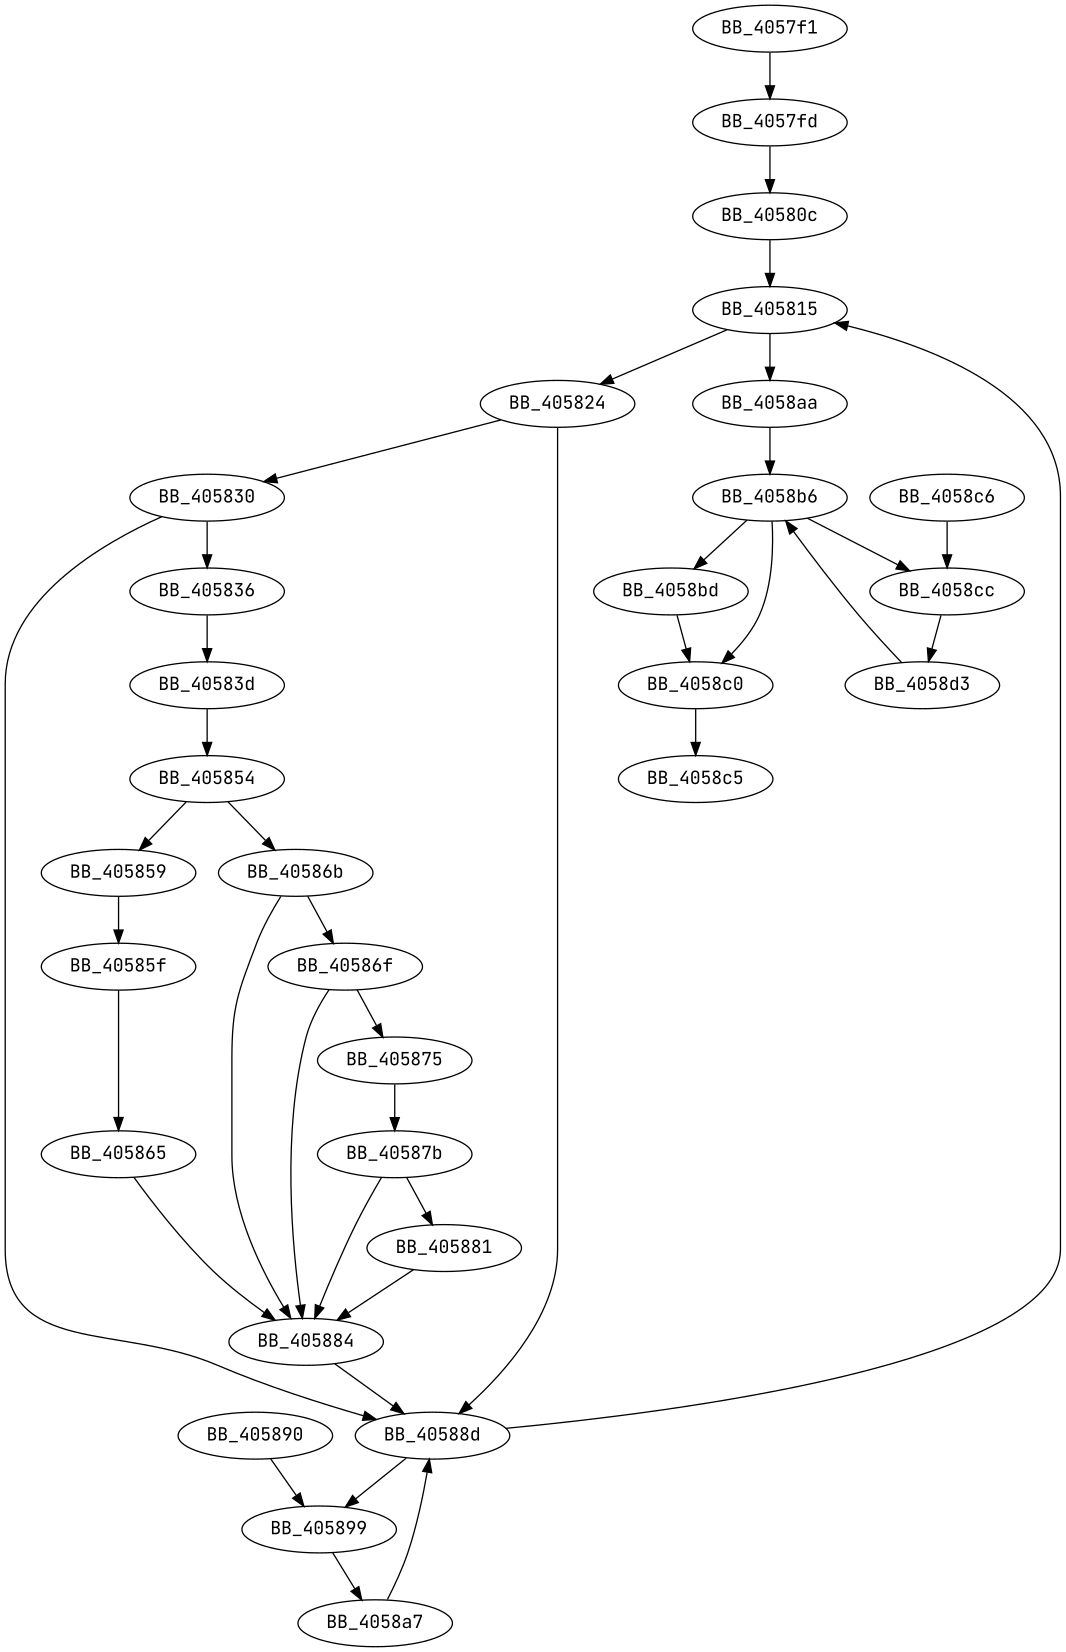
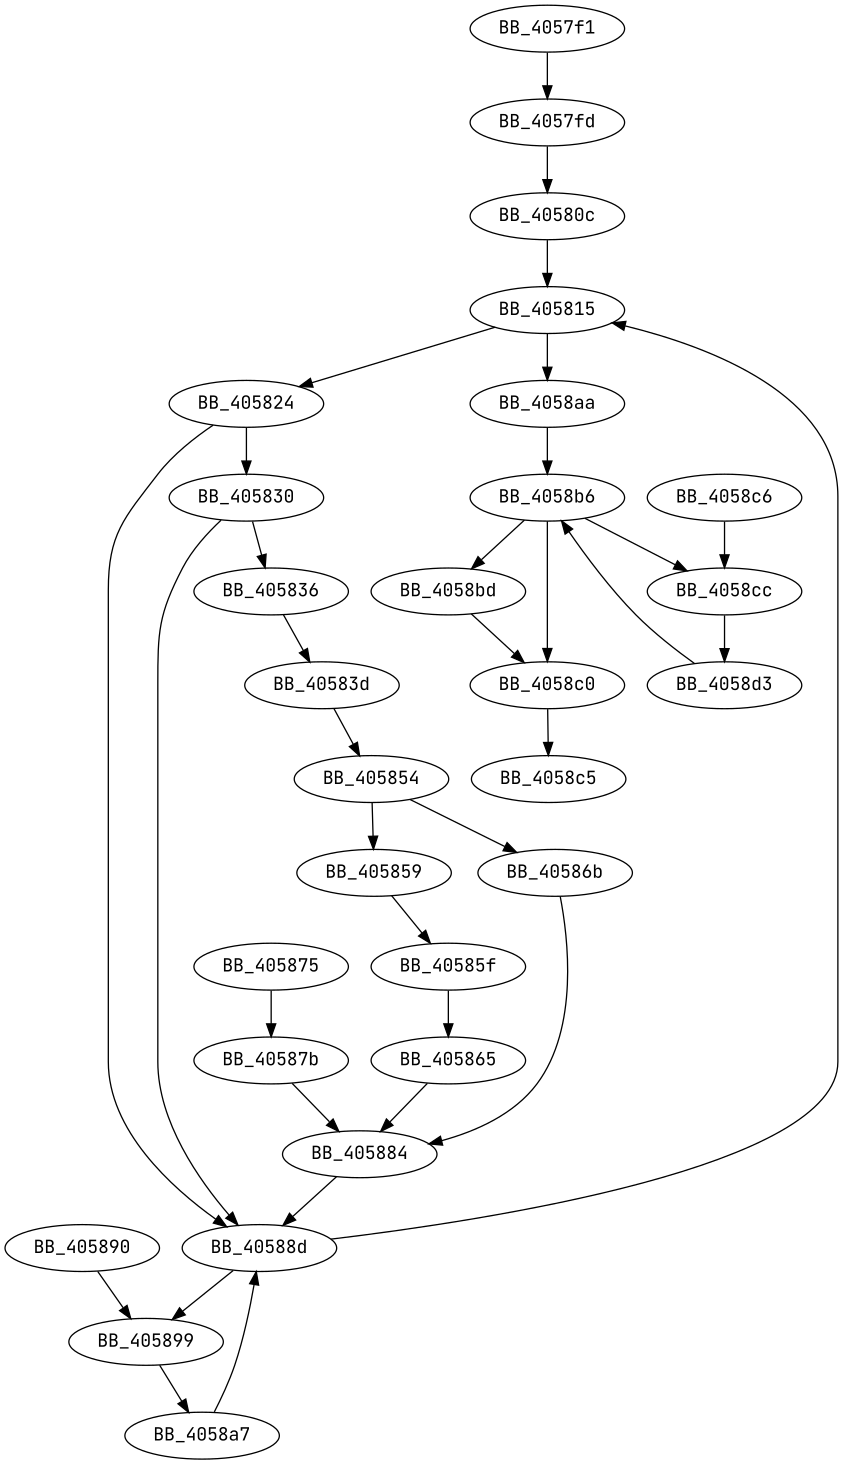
node "BB_40586f": removed
node "BB_405881": removed
